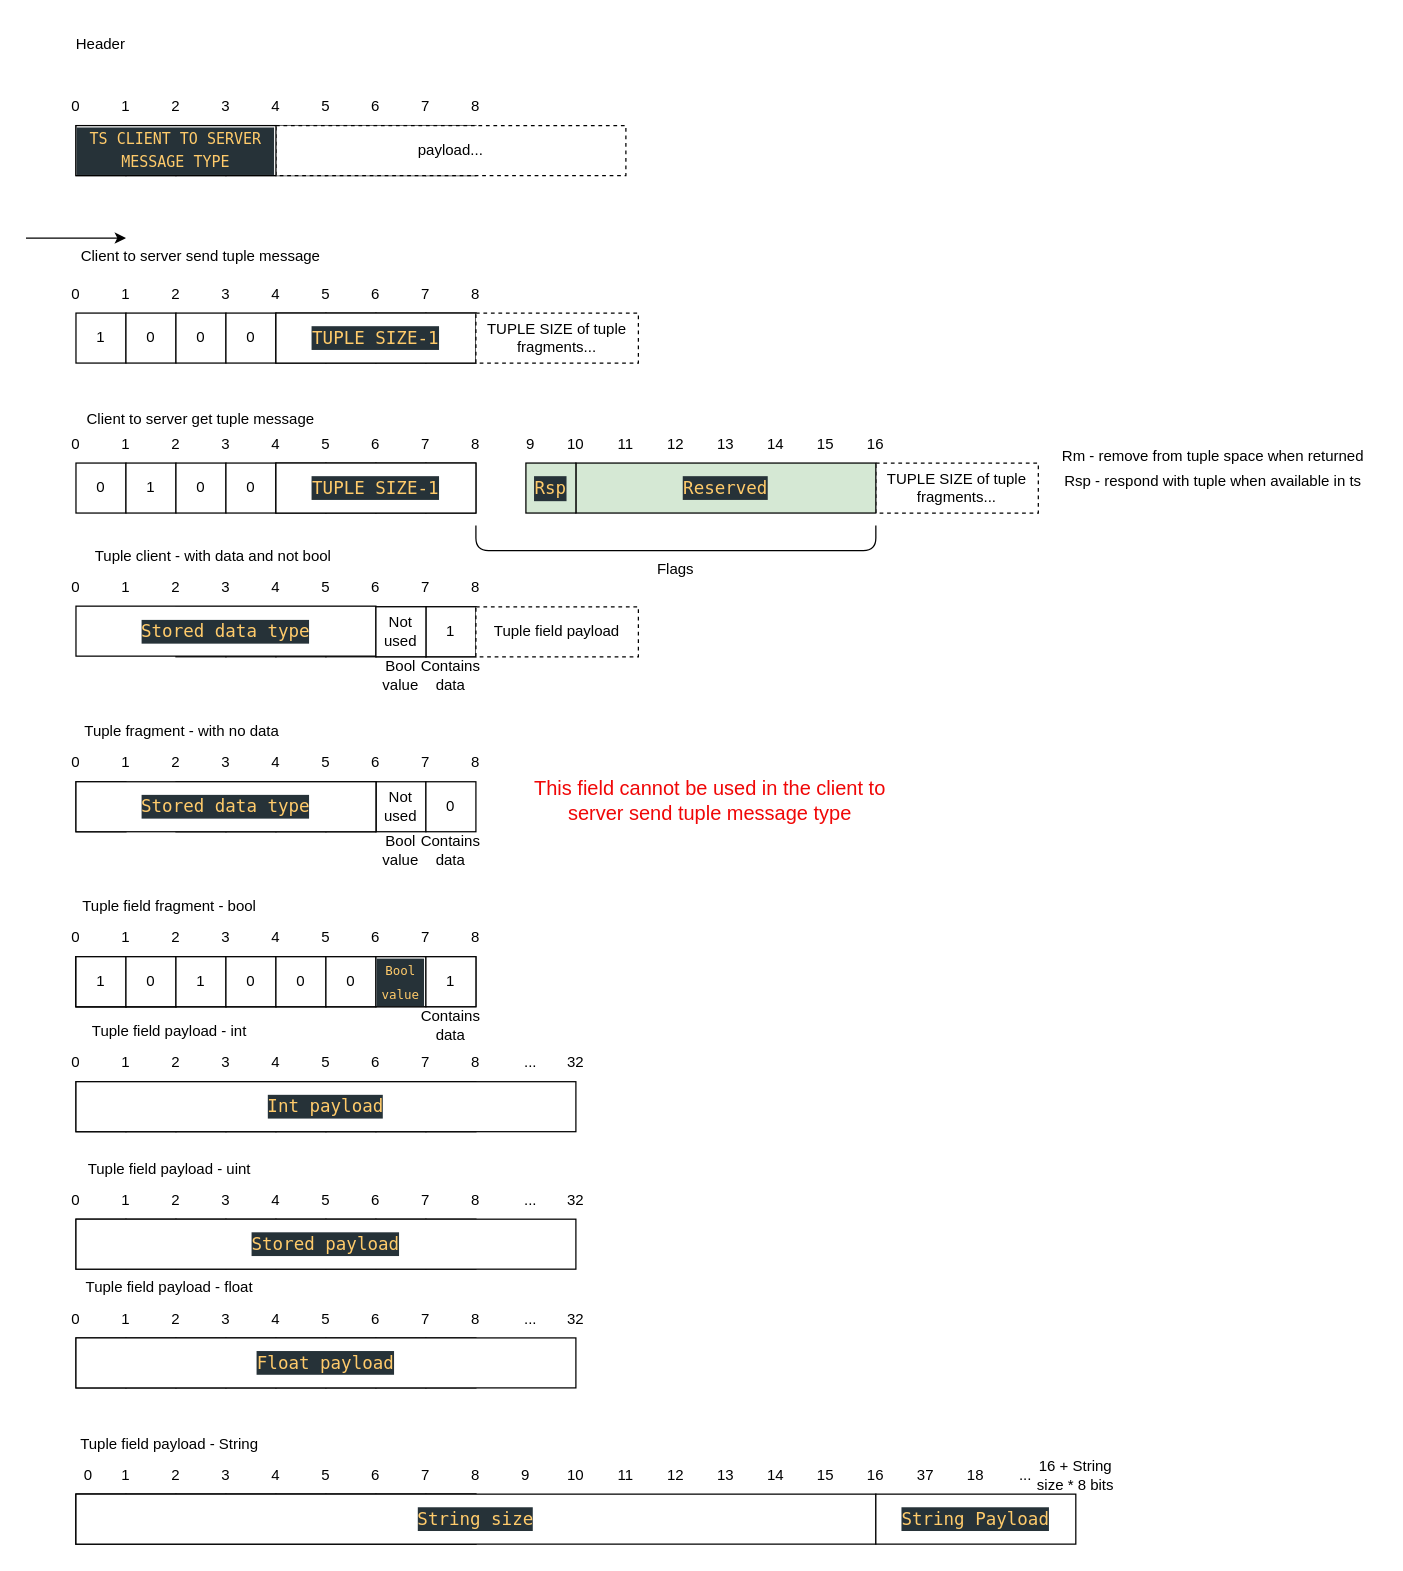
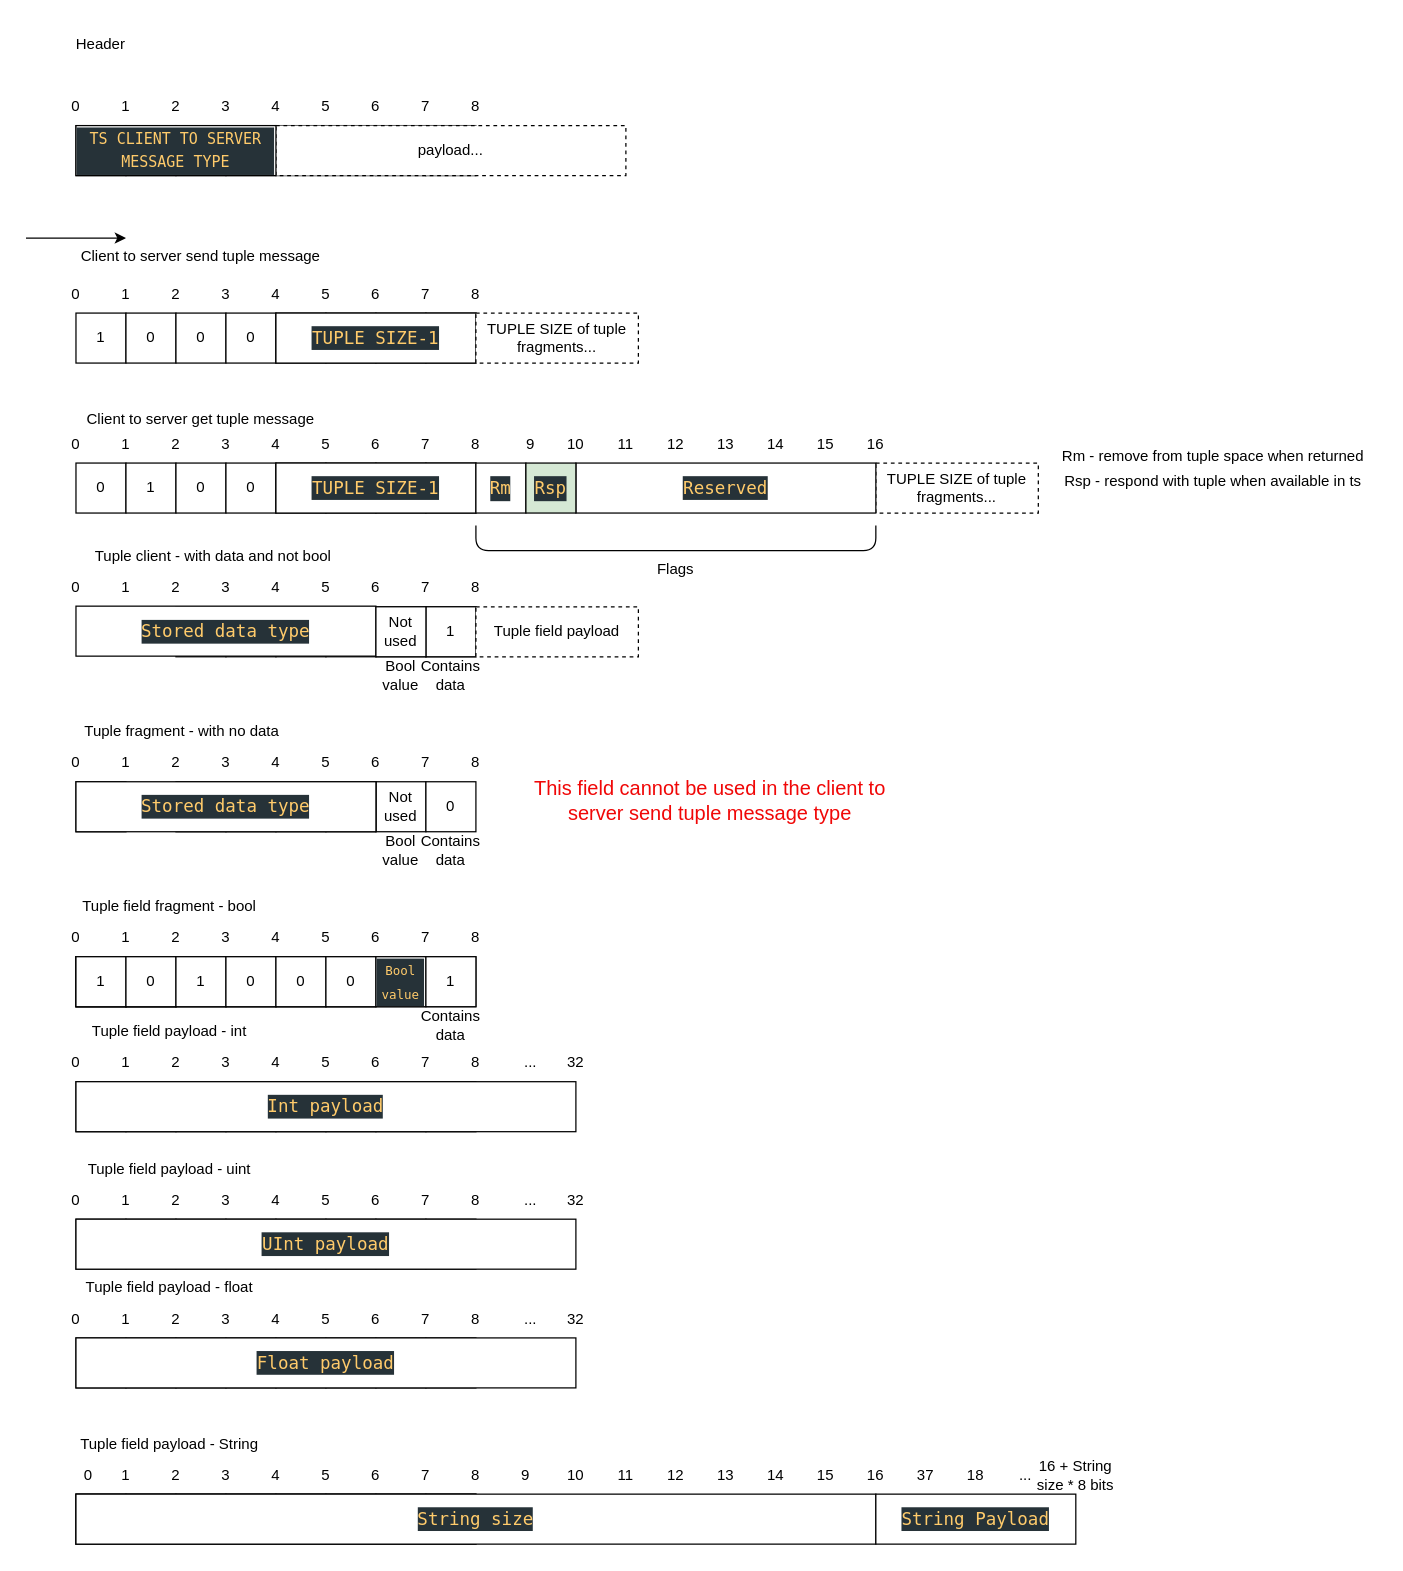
node "Rm": added
node "Reserved": fillcolor #d5e8d4 -> #ffffff
node "Stored payload": label "Stored payload" -> "UInt payload"
